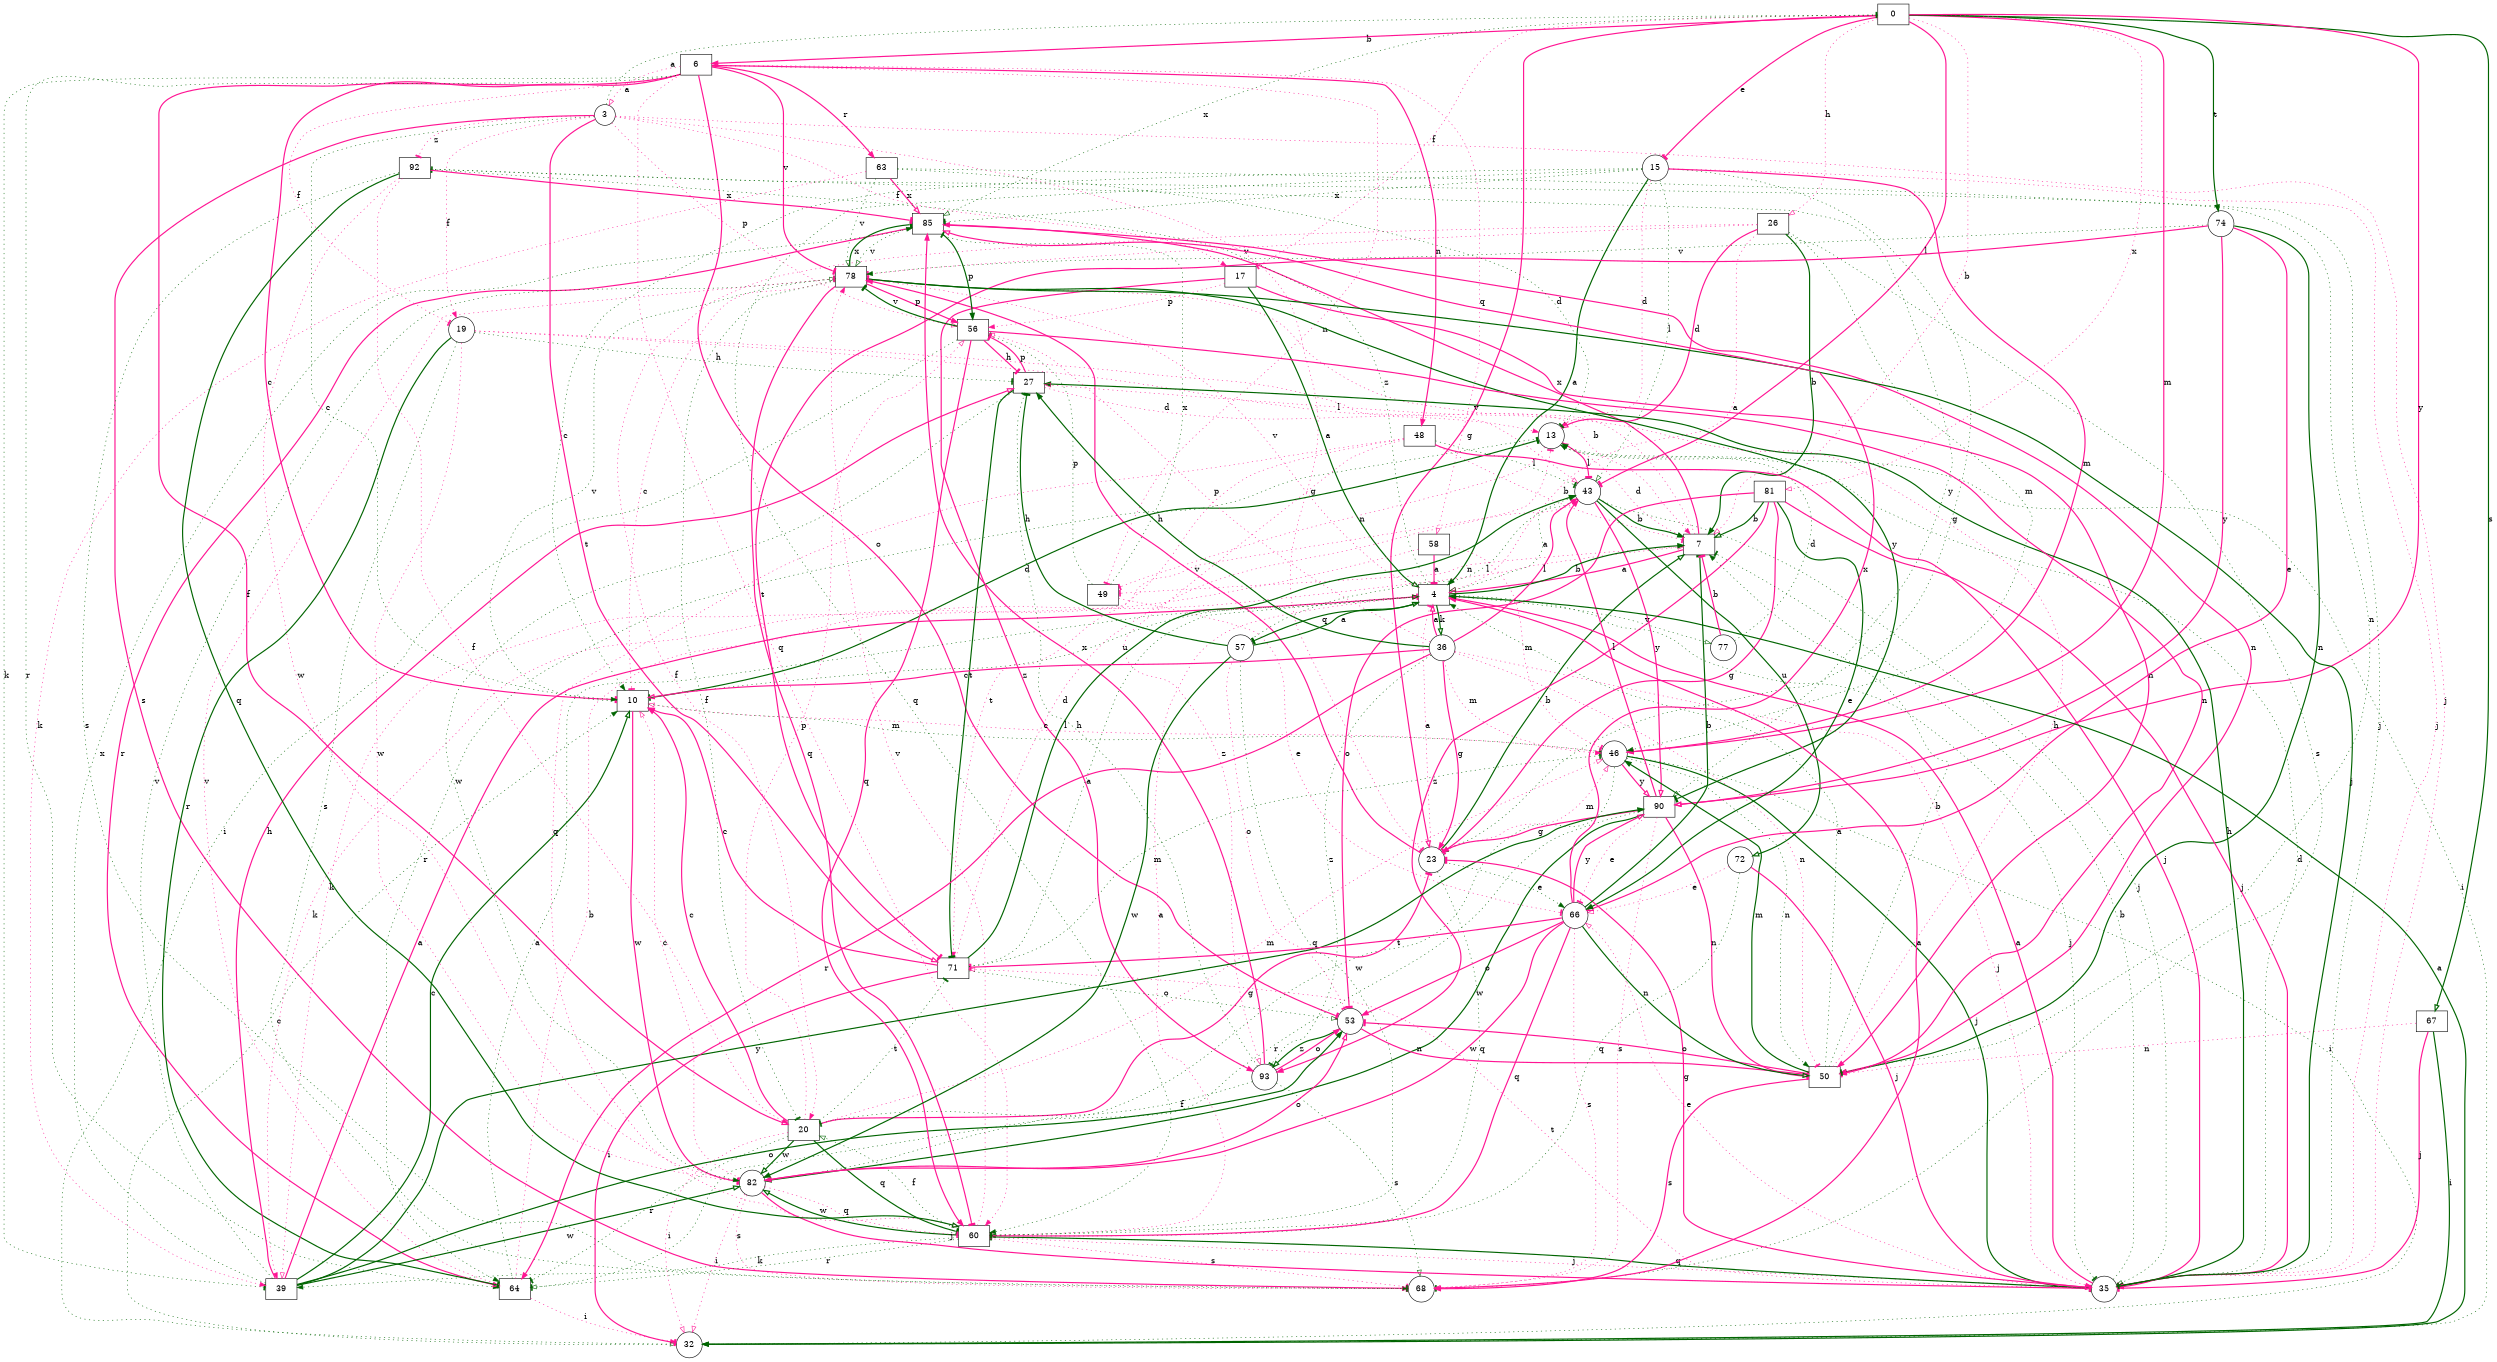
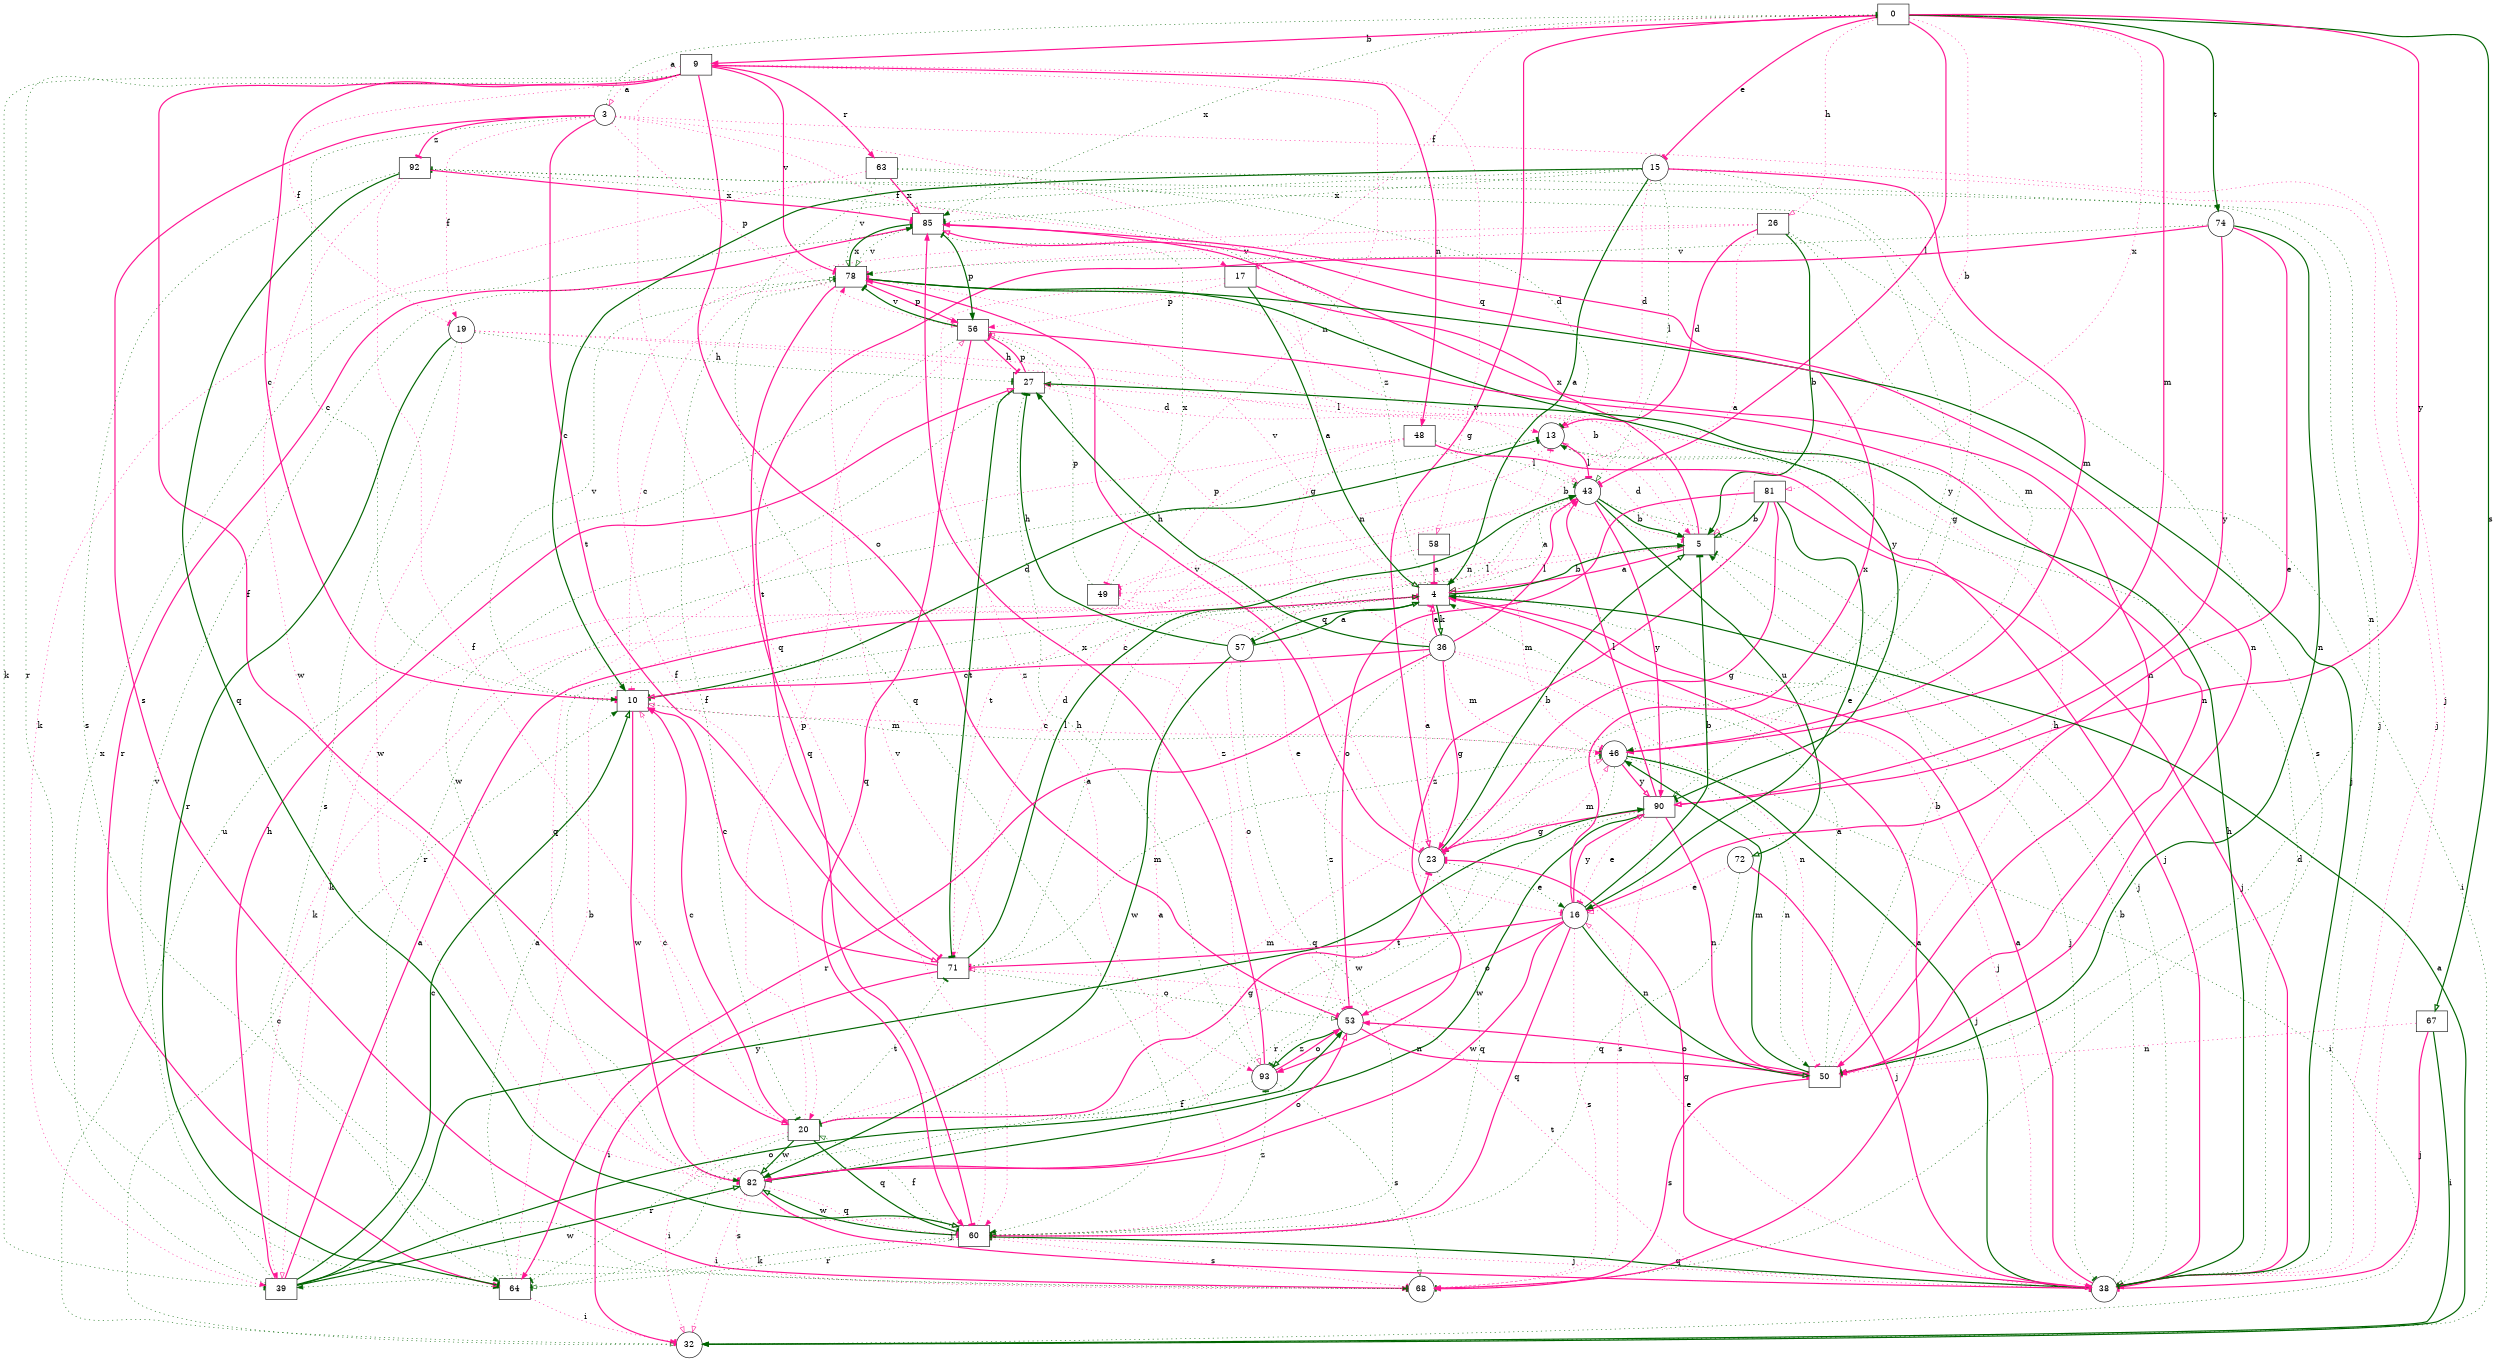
edge "0" -> "85": arrowhead onormal -> normal
node "6": label "6" -> "9"
edge "3" -> "92": style dotted -> bold
edge "15" -> "10": style dotted -> bold
node "7": label "7" -> "5"
edge "17" -> "93": style bold -> dotted
edge "64" -> "78": removed, label "v"
edge "43" -> "90": arrowhead onormal -> normal
edge "4" -> "10": label "u" -> "c"
node "77": removed
edge "56" -> "32": label "i" -> "u"
node "66": label "66" -> "16"
edge "50" -> "53": arrowhead tee -> normal
edge "60" -> "93": added, label "z"
node "35": label "35" -> "38"
